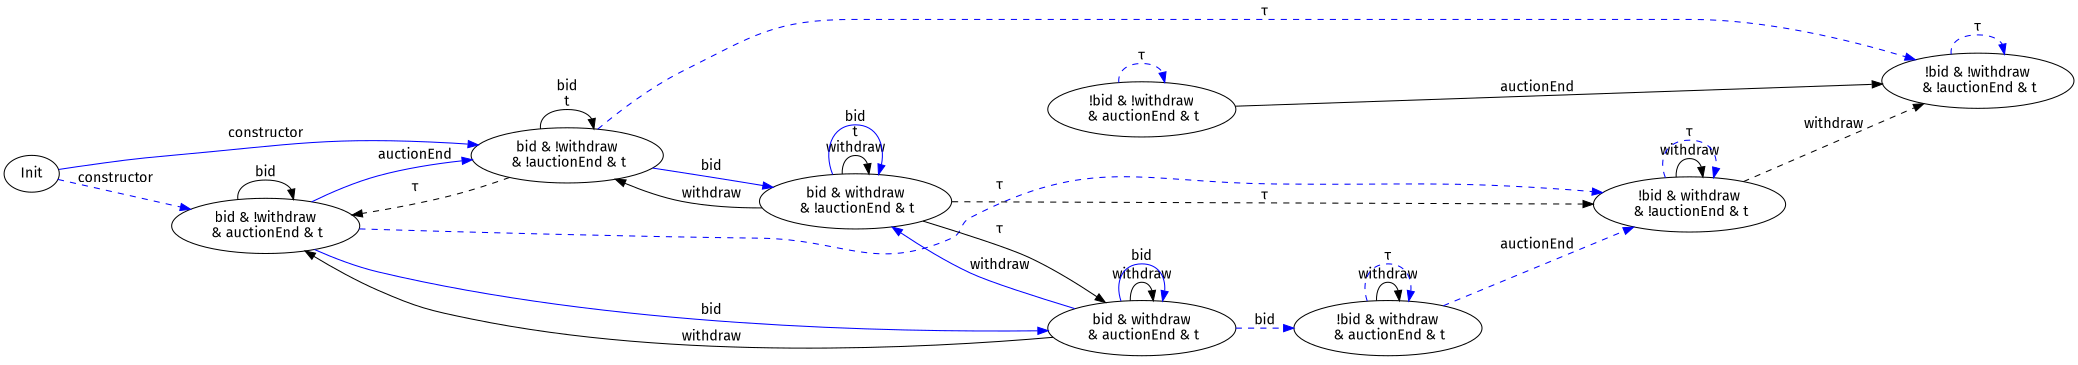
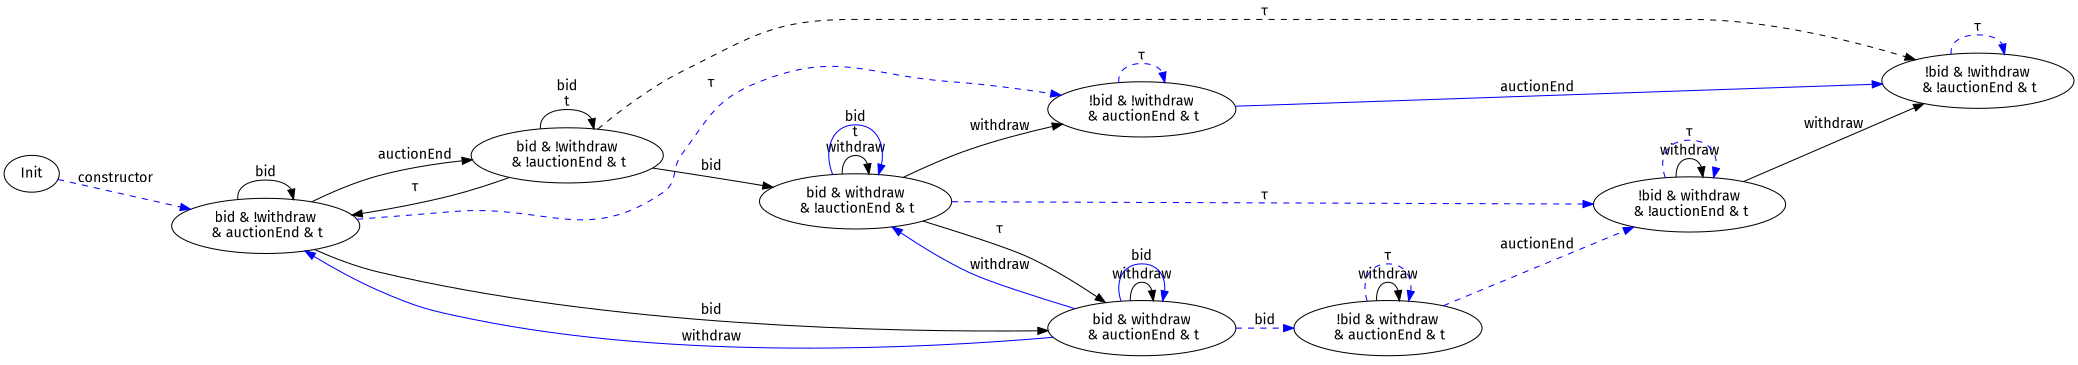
edge "bid & !withdraw & !auctionEnd & t" -> "!bid & !withdraw & !auctionEnd & t": color blue -> black
edge "!bid & !withdraw & auctionEnd & t" -> "!bid & !withdraw & !auctionEnd & t": color black -> blue
edge "!bid & withdraw & !auctionEnd & t" -> "!bid & !withdraw & !auctionEnd & t": style dashed -> solid
edge "Init" -> "bid & !withdraw & !auctionEnd & t": removed, label "constructor"
edge "bid & !withdraw & auctionEnd & t" -> "bid & !withdraw & !auctionEnd & t": color blue -> black
edge "bid & !withdraw & !auctionEnd & t" -> "bid & withdraw & !auctionEnd & t": color blue -> black
edge "bid & !withdraw & !auctionEnd & t" -> "bid & !withdraw & auctionEnd & t": style dashed -> solid
edge "bid & withdraw & !auctionEnd & t" -> "bid & !withdraw & !auctionEnd & t": now "bid & withdraw & !auctionEnd & t" -> "!bid & !withdraw & auctionEnd & t"
edge "bid & withdraw & !auctionEnd & t" -> "!bid & withdraw & !auctionEnd & t": color black -> blue
edge "bid & !withdraw & auctionEnd & t" -> "!bid & withdraw & !auctionEnd & t": now "bid & !withdraw & auctionEnd & t" -> "!bid & !withdraw & auctionEnd & t"
edge "bid & !withdraw & auctionEnd & t" -> "bid & withdraw & auctionEnd & t": color blue -> black
edge "bid & withdraw & auctionEnd & t" -> "bid & !withdraw & auctionEnd & t": color black -> blue
